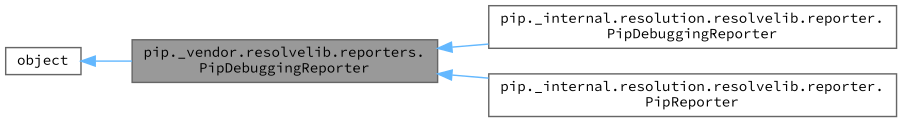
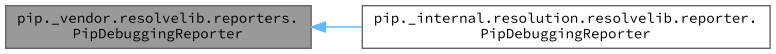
node "object": removed
node "pip._internal.resolution.resolvelib.reporter. PipReporter": removed
